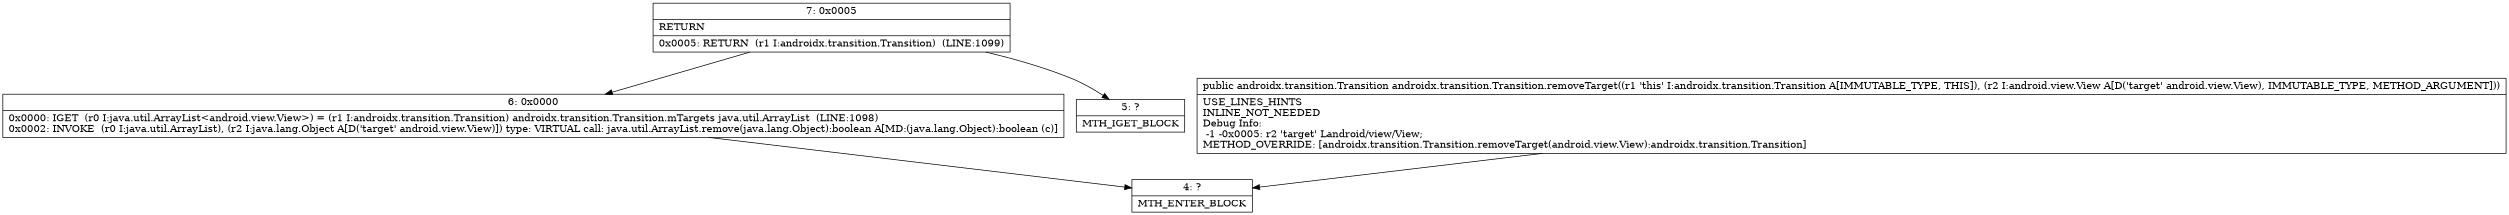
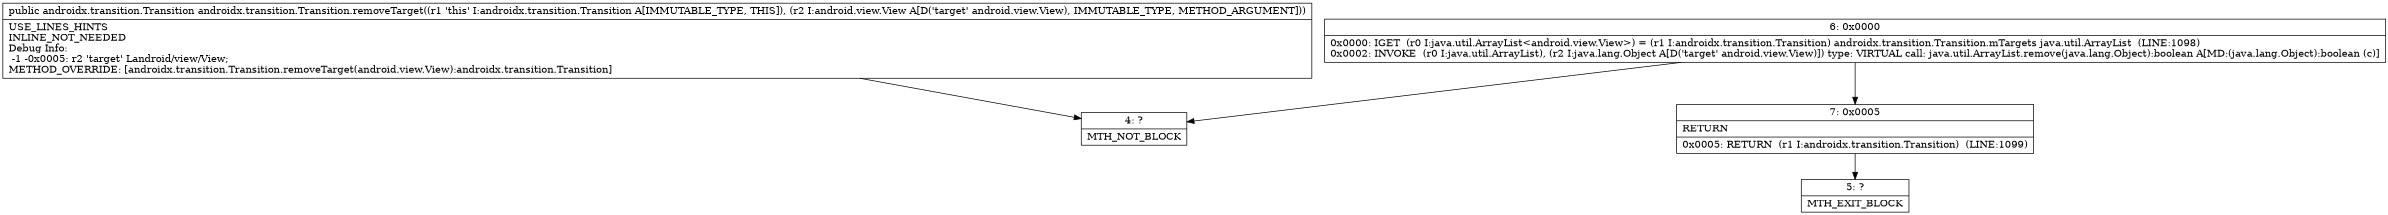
edge "7: 0x0005" -> "6: 0x0000": reversed
node "5: ?": text "MTH_IGET_BLOCK" -> "MTH_EXIT_BLOCK"
node "4: ?": text "MTH_ENTER_BLOCK" -> "MTH_NOT_BLOCK"
